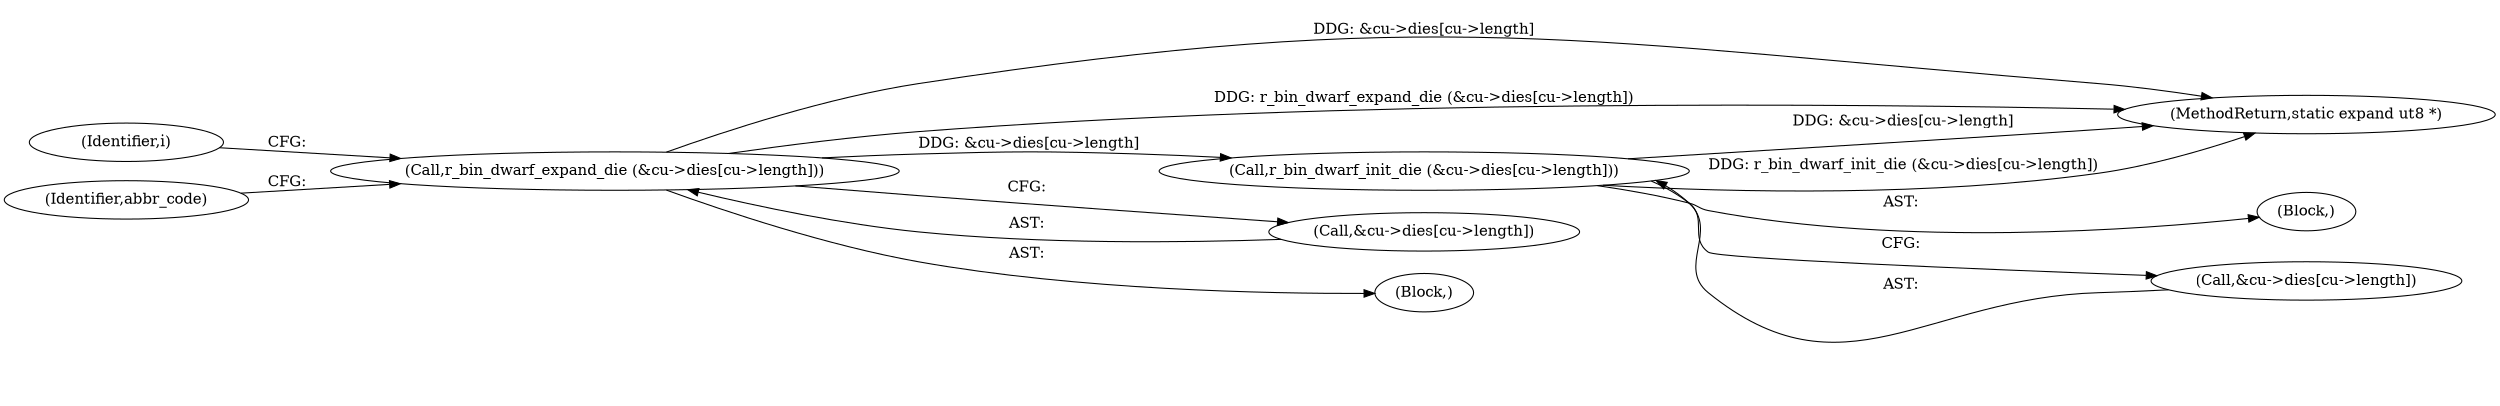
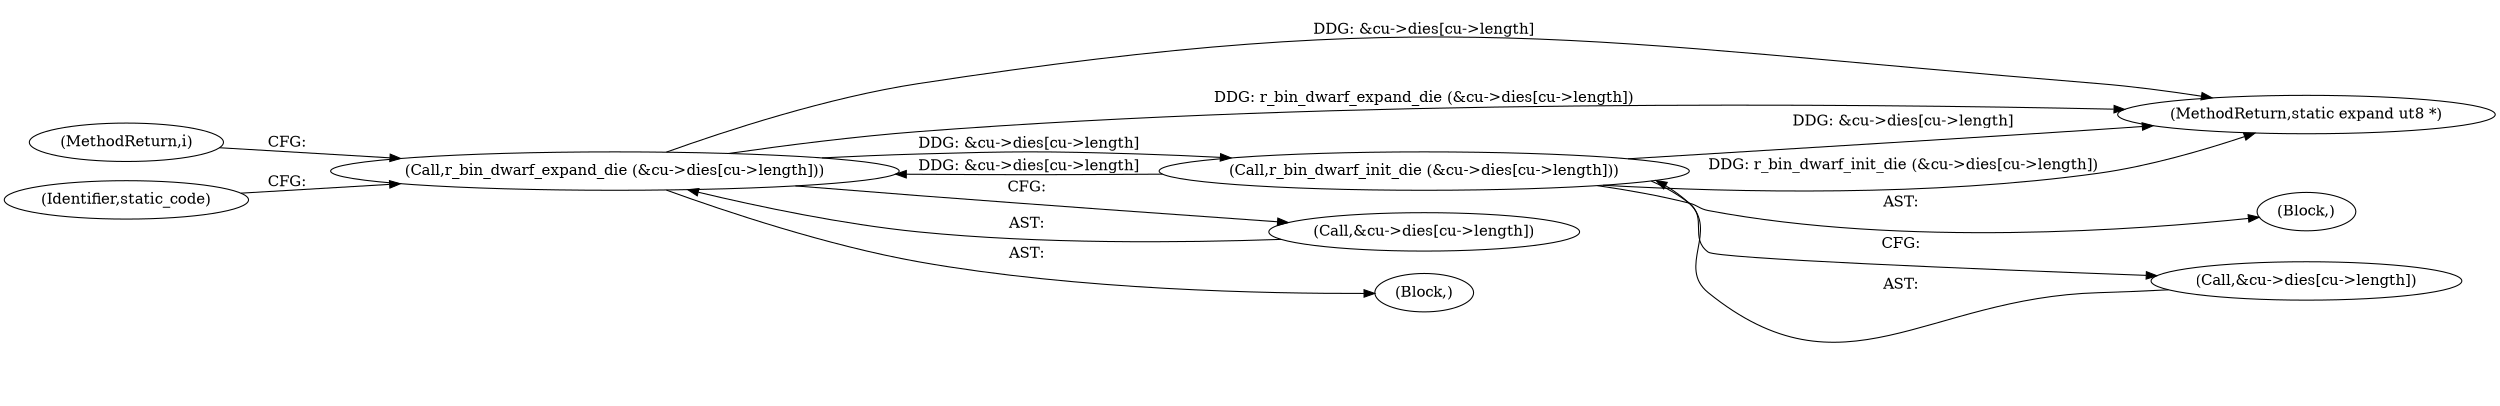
node "(Identifier,i)": label "(Identifier,i)" -> "(MethodReturn,i)"
edge "(Call,r_bin_dwarf_init_die (&cu->dies[cu->length]))" -> "(Call,r_bin_dwarf_expand_die (&cu->dies[cu->length]))": added, label "DDG: &cu->dies[cu->length]"
node "(Identifier,abbr_code)": label "(Identifier,abbr_code)" -> "(Identifier,static_code)"
